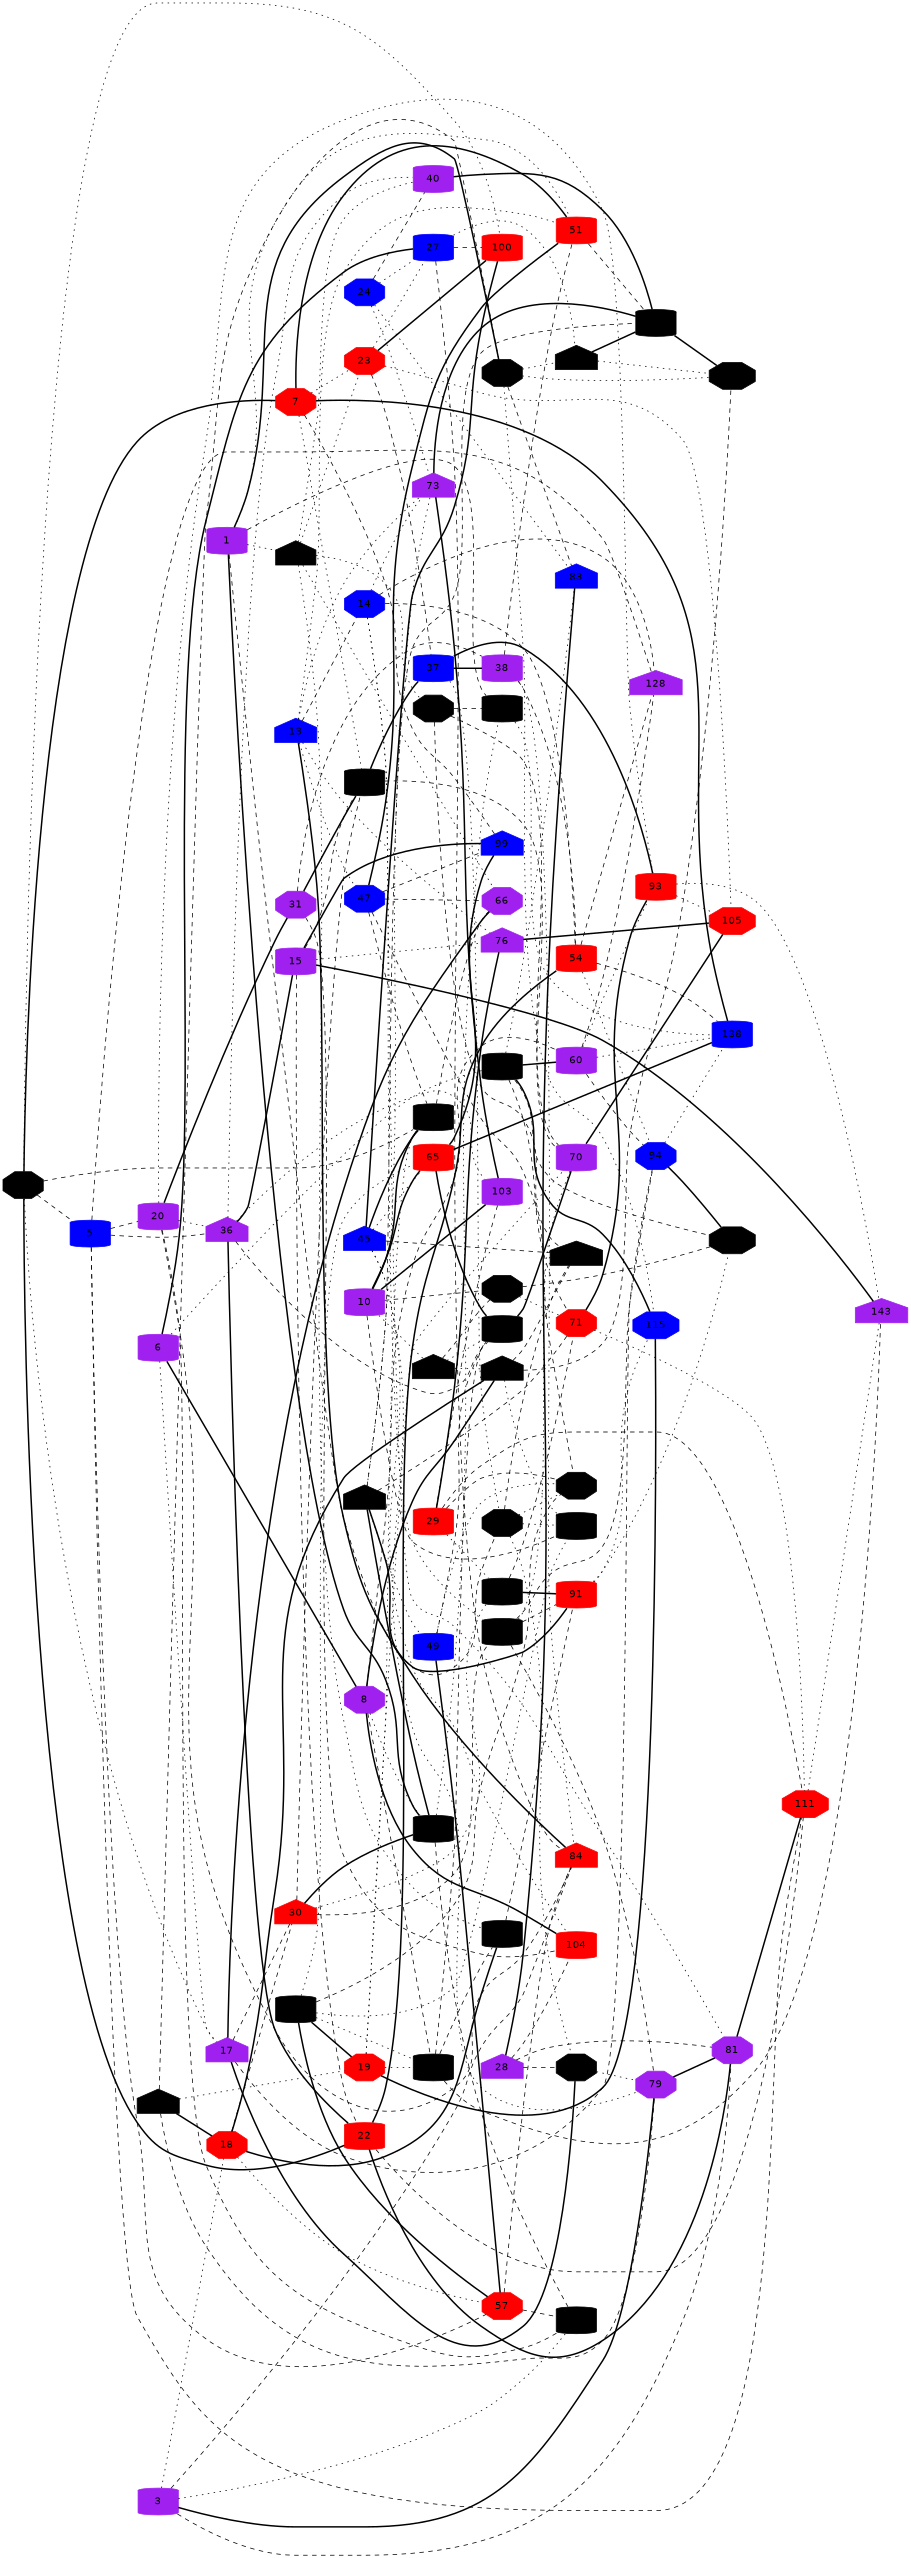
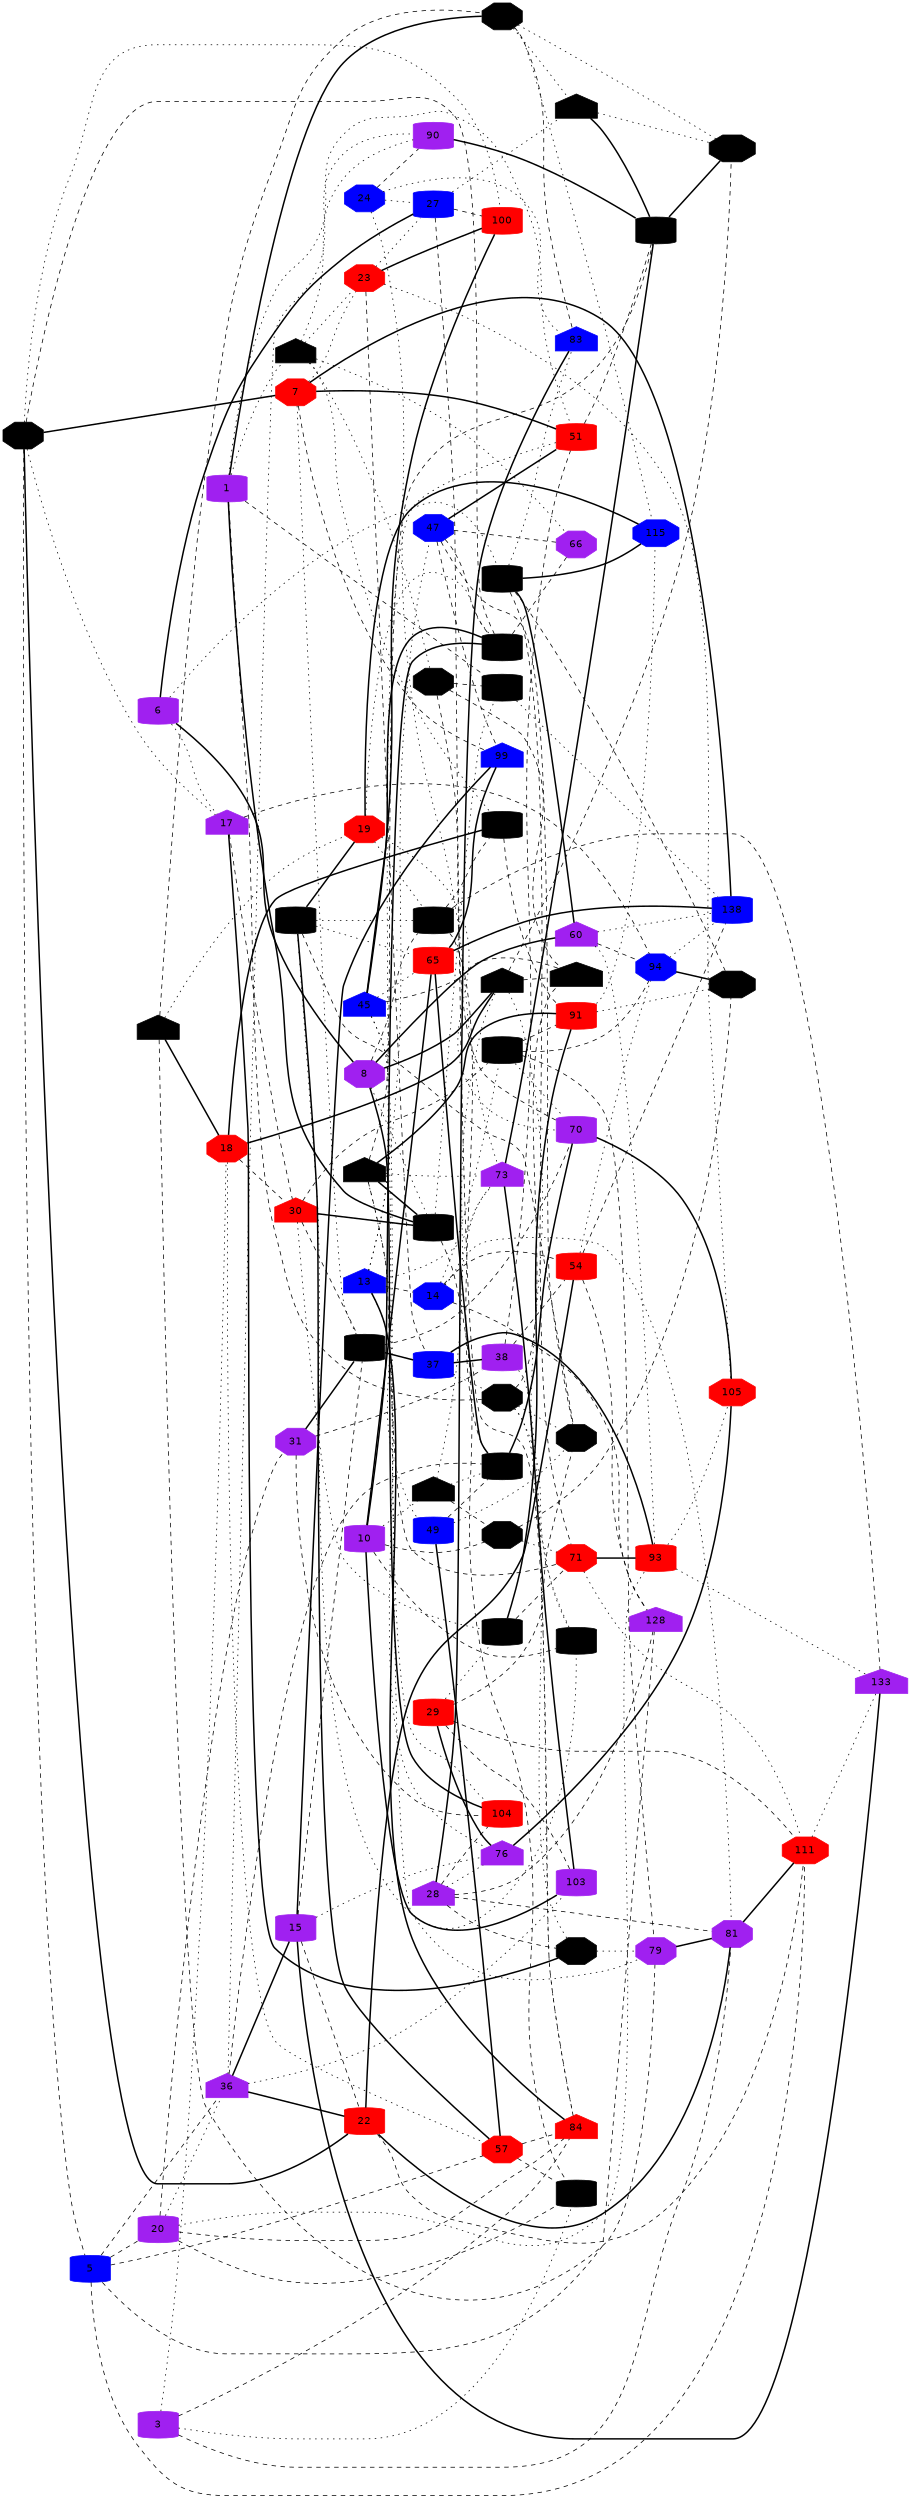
node "40": label "40" -> "90"
edge "128" -- "60": now "128" -- "28"
edge "31" -- "20": style bold -> dashed
node "60": shape cylinder -> house
node "143": label "143" -> "133"
edge "60" -- "8": style dashed -> bold
edge "66" -- "17": removed
edge "76" -- "28": added
edge "79" -- "3": removed
